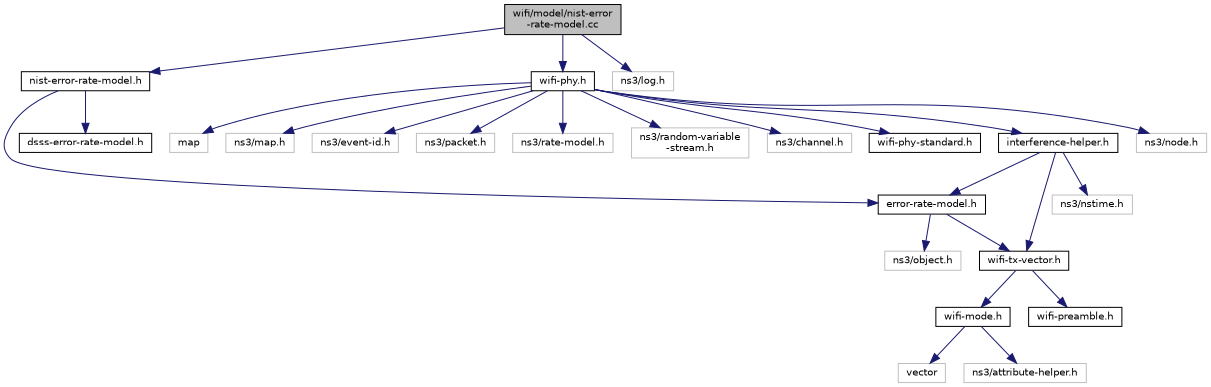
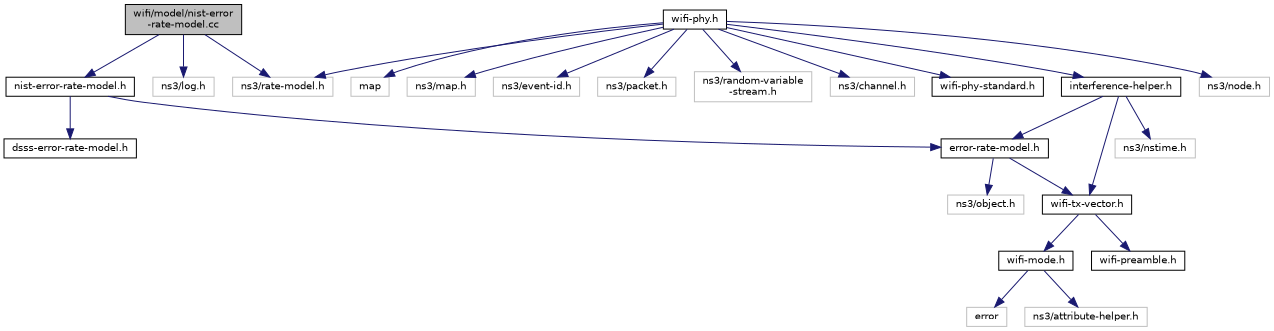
edge "wifi/model/nist-error -rate-model.cc" -> "wifi-phy.h": now "wifi/model/nist-error -rate-model.cc" -> "ns3/rate-model.h"
node "vector": label "vector" -> "error"
